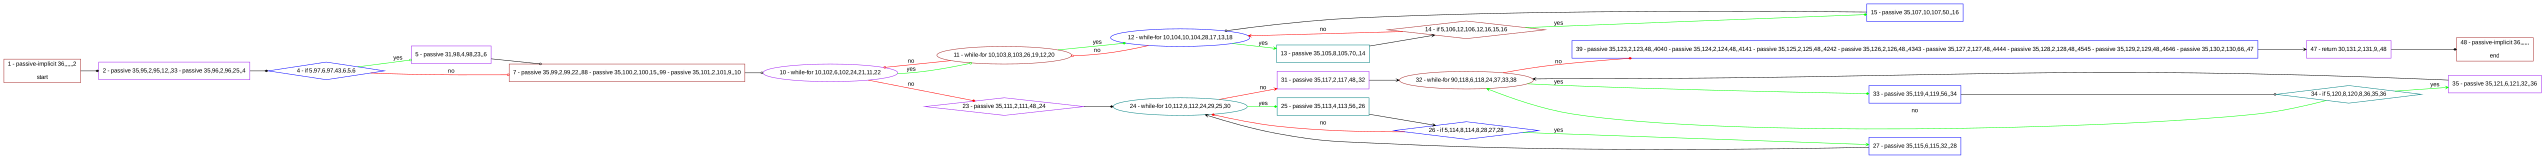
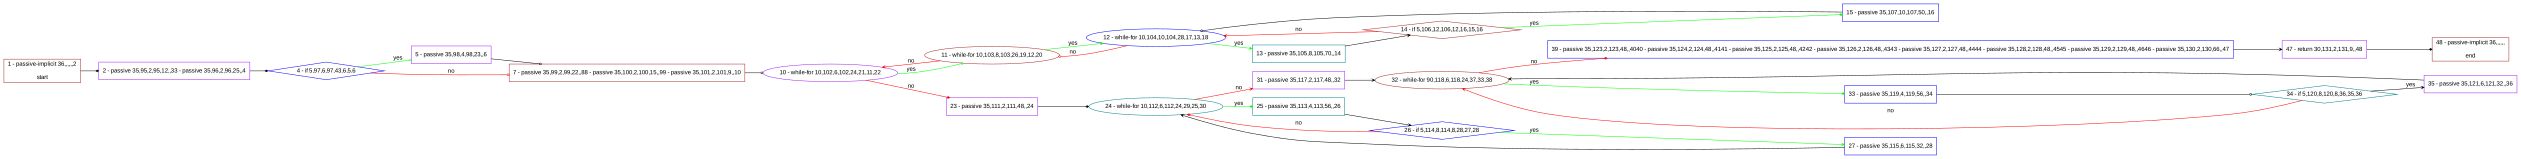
node "5 - passive 31,98,4,98,23,,6": label "5 - passive 31,98,4,98,23,,6" -> "5 - passive 35,98,4,98,23,,6"
edge "11 - while-for 10,103,8,103,26,19,12,20" -> "10 - while-for 10,102,6,102,24,21,11,22": arrowhead odot -> vee
edge "34 - if 5,120,8,120,8,36,35,36" -> "35 - passive 35,121,6,121,32,,36": color #00ff00 -> #000000
node "23 - passive 35,111,2,111,48,,24": shape diamond -> box
edge "34 - if 5,120,8,120,8,36,35,36" -> "32 - while-for 90,118,6,118,24,37,33,38": color #00ff00 -> #ff0000
